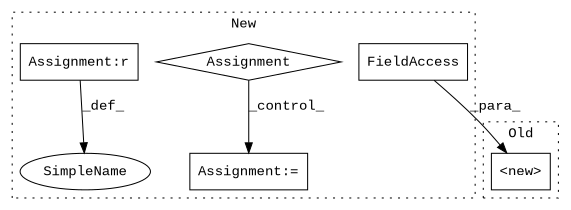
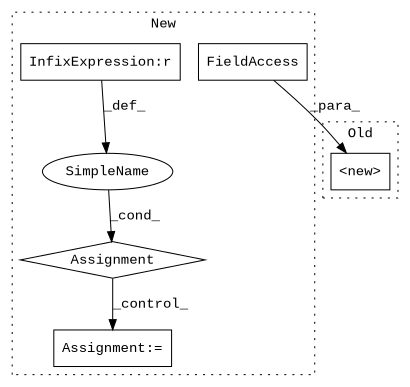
node "Assignment:r": label "Assignment:r" -> "InfixExpression:r"
edge "SimpleName" -> "Assignment": added, label "_cond_"
